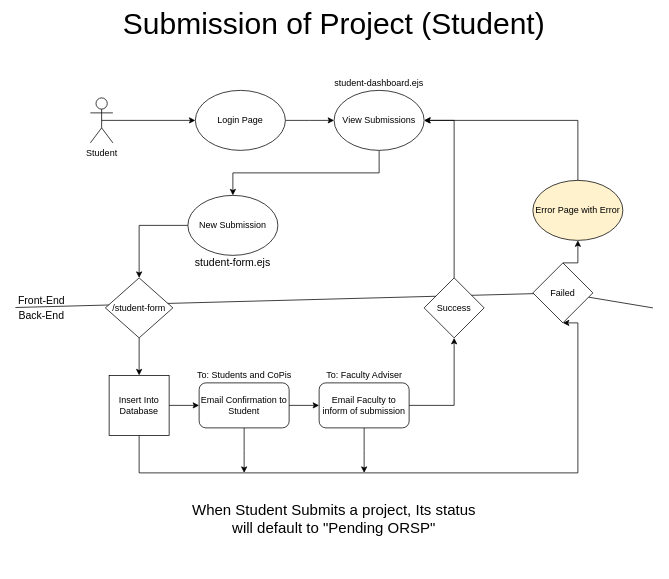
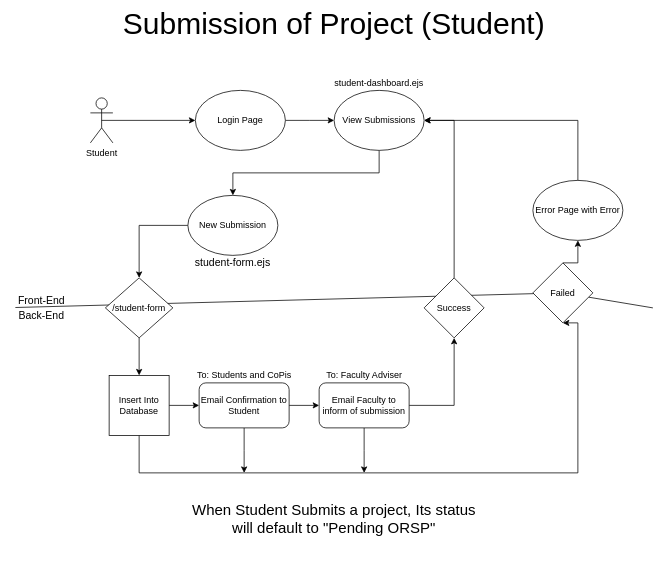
node "Error Page with Error": fillcolor #fff2cc -> #ffffff
